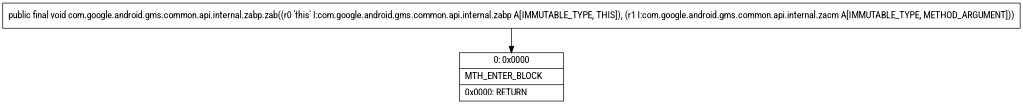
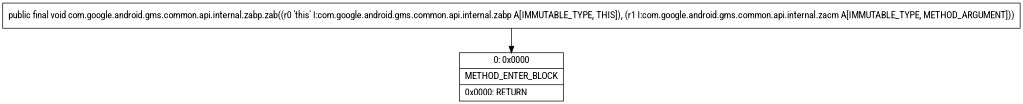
node "0: 0x0000": text "MTH_ENTER_BLOCK" -> "METHOD_ENTER_BLOCK"
